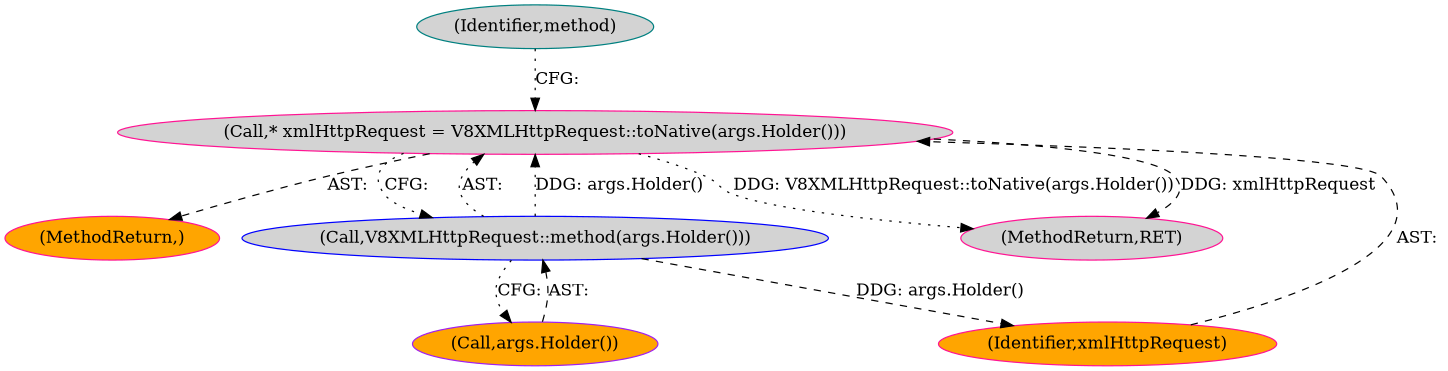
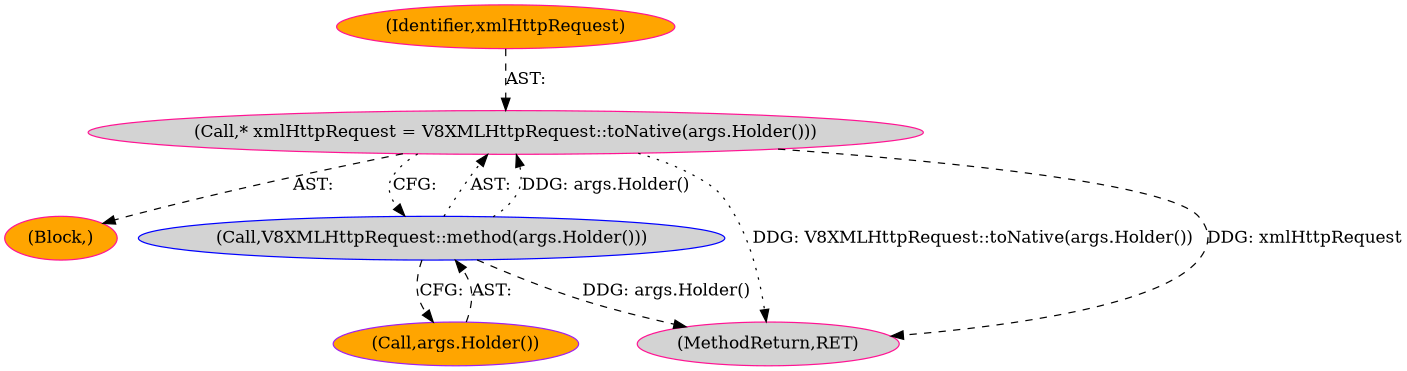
node "(Identifier,method)": removed
node "(MethodReturn,)": label "(MethodReturn,)" -> "(Block,)"
edge "(Call,V8XMLHttpRequest::method(args.Holder()))" -> "(Call,args.Holder())": style dotted -> dashed
edge "(Call,V8XMLHttpRequest::method(args.Holder()))" -> "(Identifier,xmlHttpRequest)": now "(Call,V8XMLHttpRequest::method(args.Holder()))" -> "(MethodReturn,RET)"
